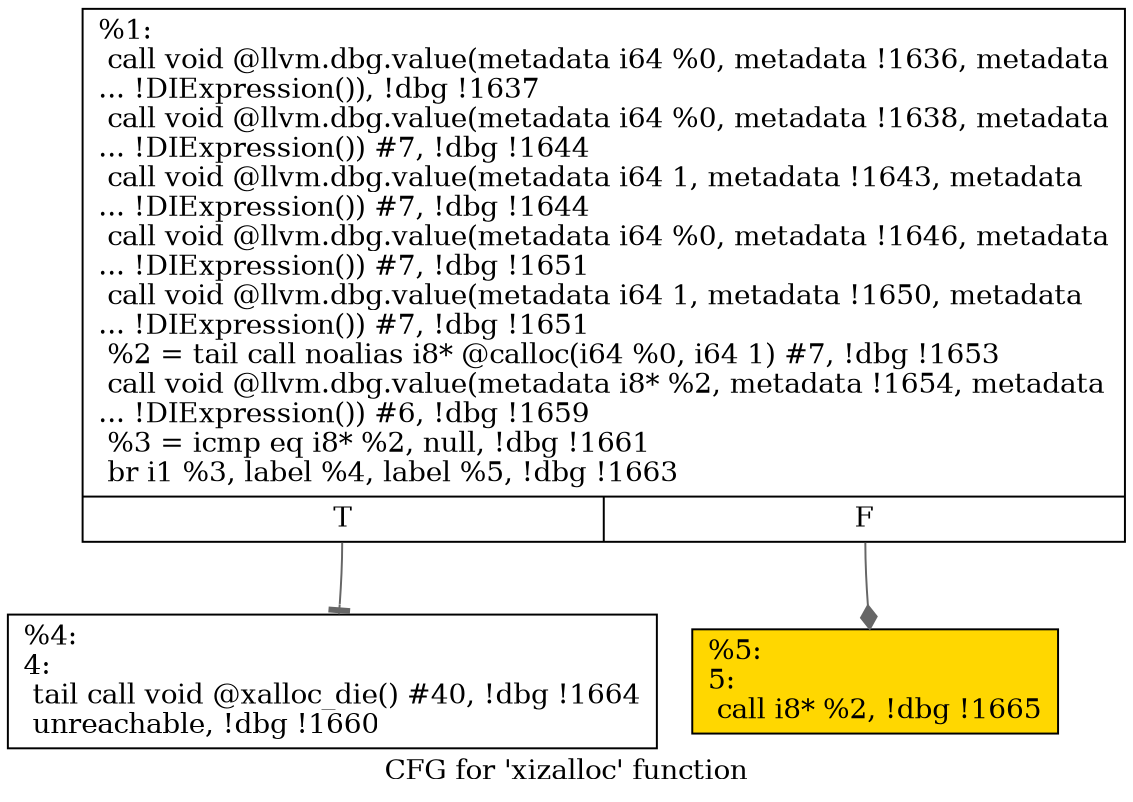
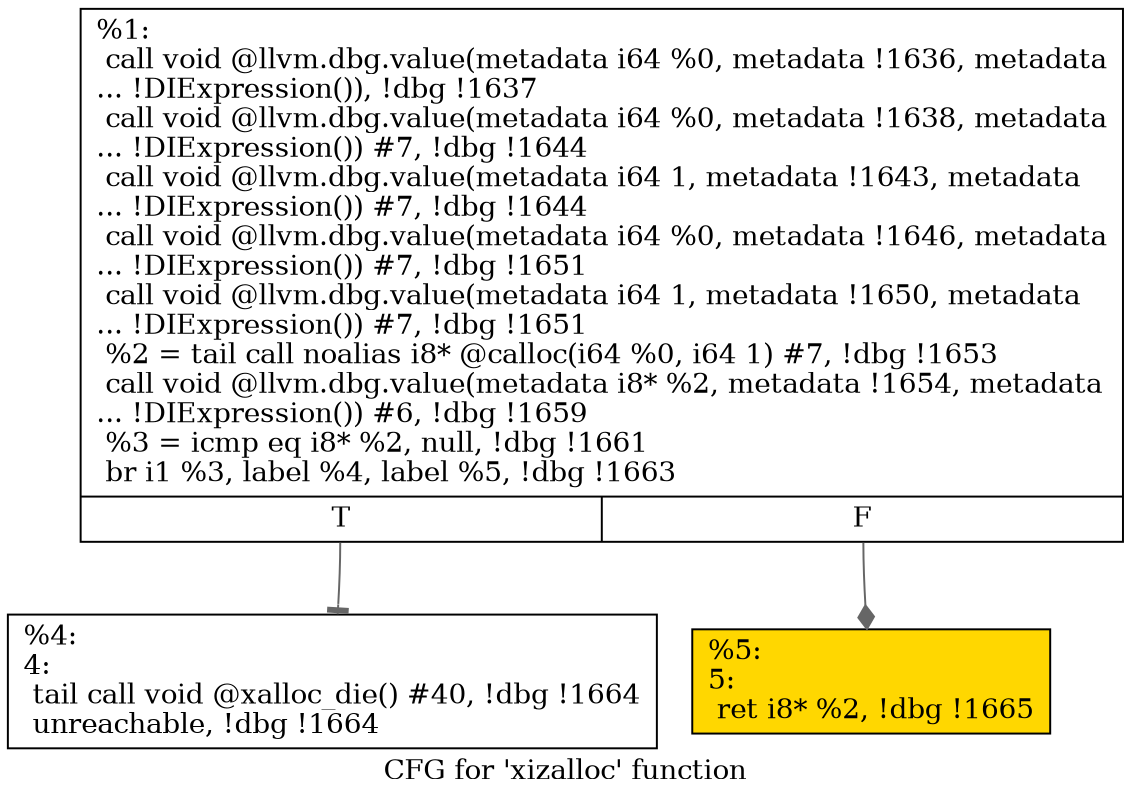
node "%5:": text "call i8* %2, !dbg !1665" -> "ret i8* %2, !dbg !1665"
node "%4:": text "unreachable, !dbg !1660" -> "unreachable, !dbg !1664"
